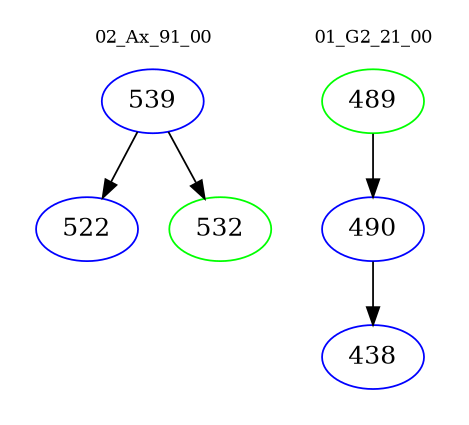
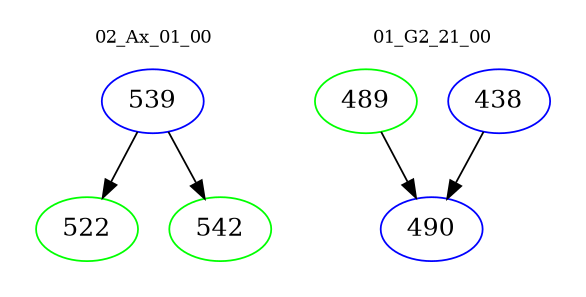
cluster "02_Ax_91_00": label "02_Ax_91_00" -> "02_Ax_01_00"
node "522": color blue -> green
node "532": label "532" -> "542"
edge "490" -> "438": reversed
